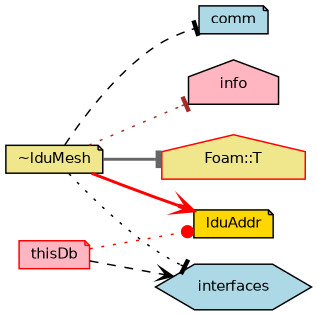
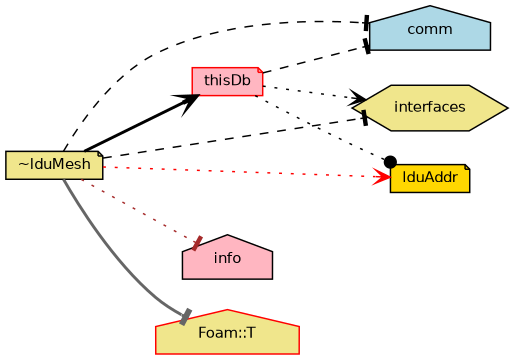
node "comm": shape note -> house
edge "thisDb" -> "comm": added
edge "~lduMesh" -> "thisDb": added
edge "~lduMesh" -> "lduAddr": style bold -> dotted
edge "~lduMesh" -> "interfaces": style dotted -> dashed
edge "thisDb" -> "lduAddr": color red -> black
edge "thisDb" -> "interfaces": style dashed -> dotted
node "interfaces": fillcolor lightblue -> khaki
